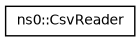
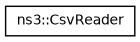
node "ns0::CsvReader": label "ns0::CsvReader" -> "ns3::CsvReader"
